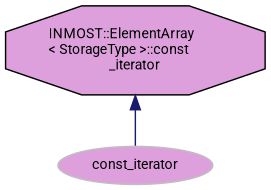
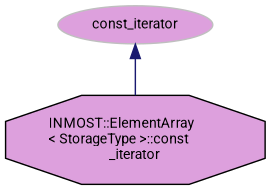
edge "const_iterator" -> "INMOST::ElementArray < StorageType >::const _iterator": reversed
